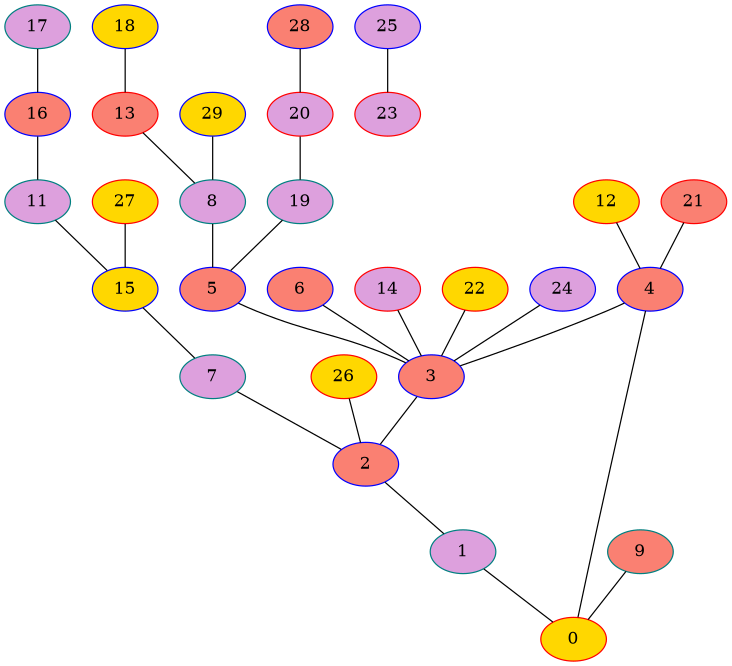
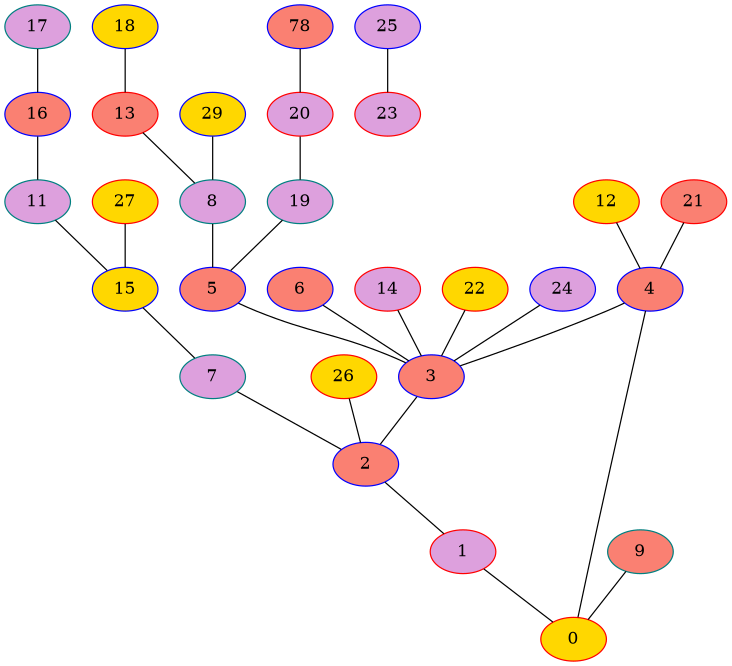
node "28": label "28" -> "78"
node "1": color teal -> red
